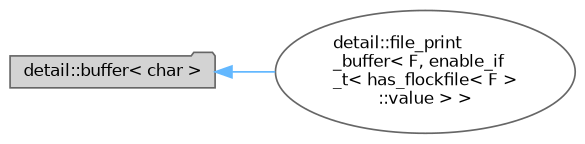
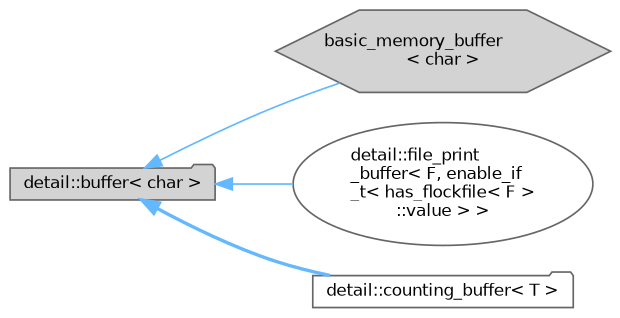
node "basic_memory_buffer < char >": added
node "detail::counting_buffer< T >": added
